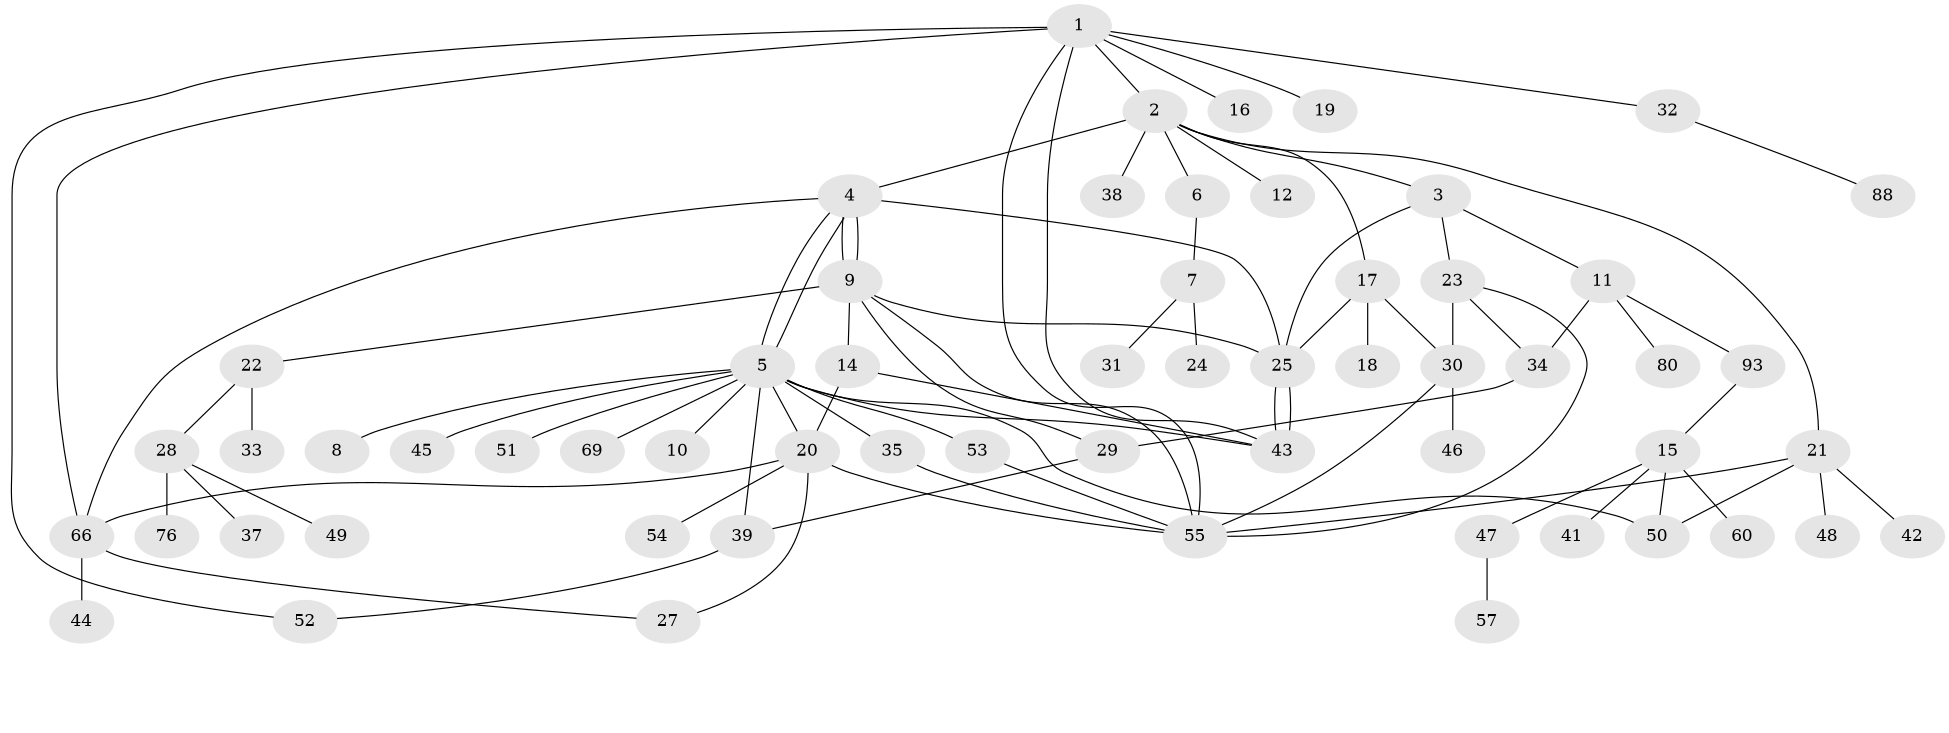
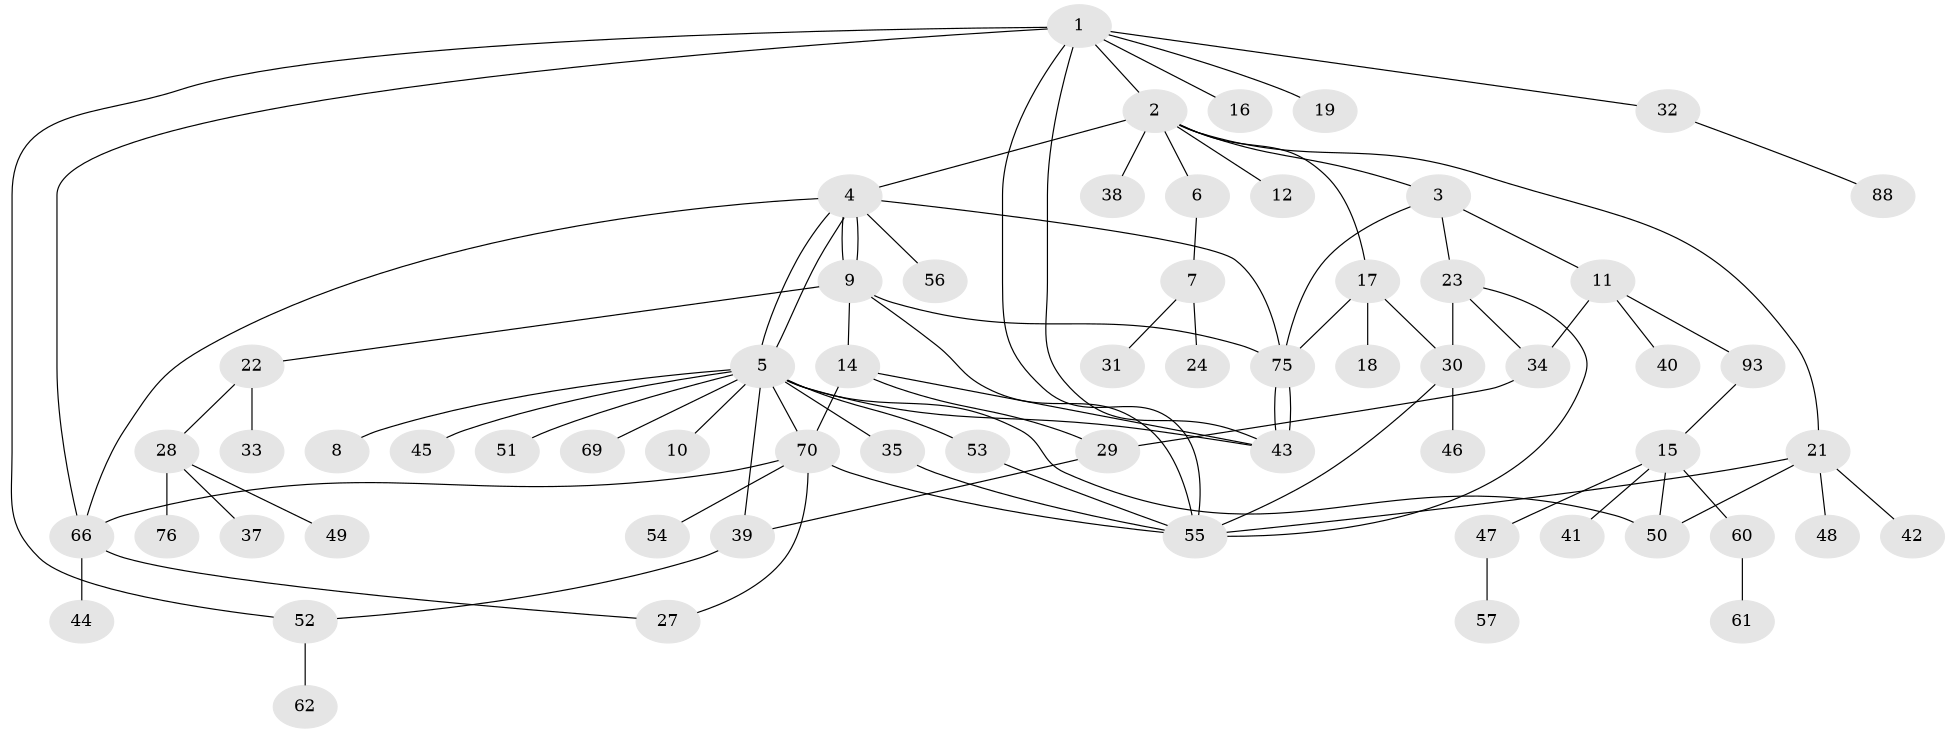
node "56": added
node "25": label "25" -> "75"
node "80": label "80" -> "40"
edge "9" -- "29": now "14" -- "29"
node "20": label "20" -> "70"
node "61": added
node "62": added
